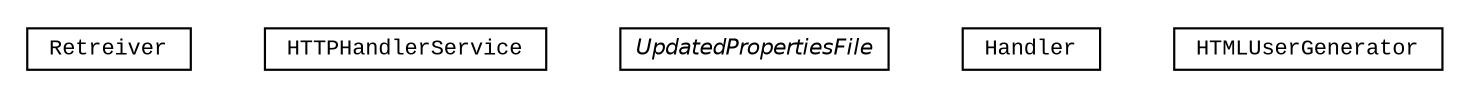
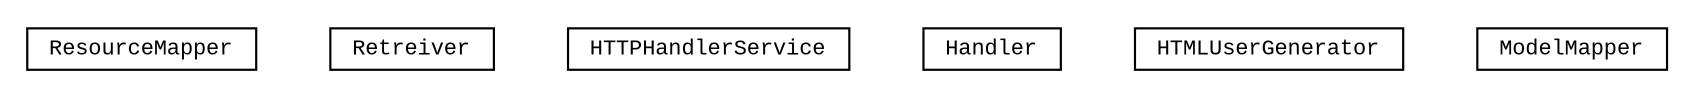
node "ResourceMapper": added
node "UpdatedPropertiesFile": removed
node "ModelMapper": added
